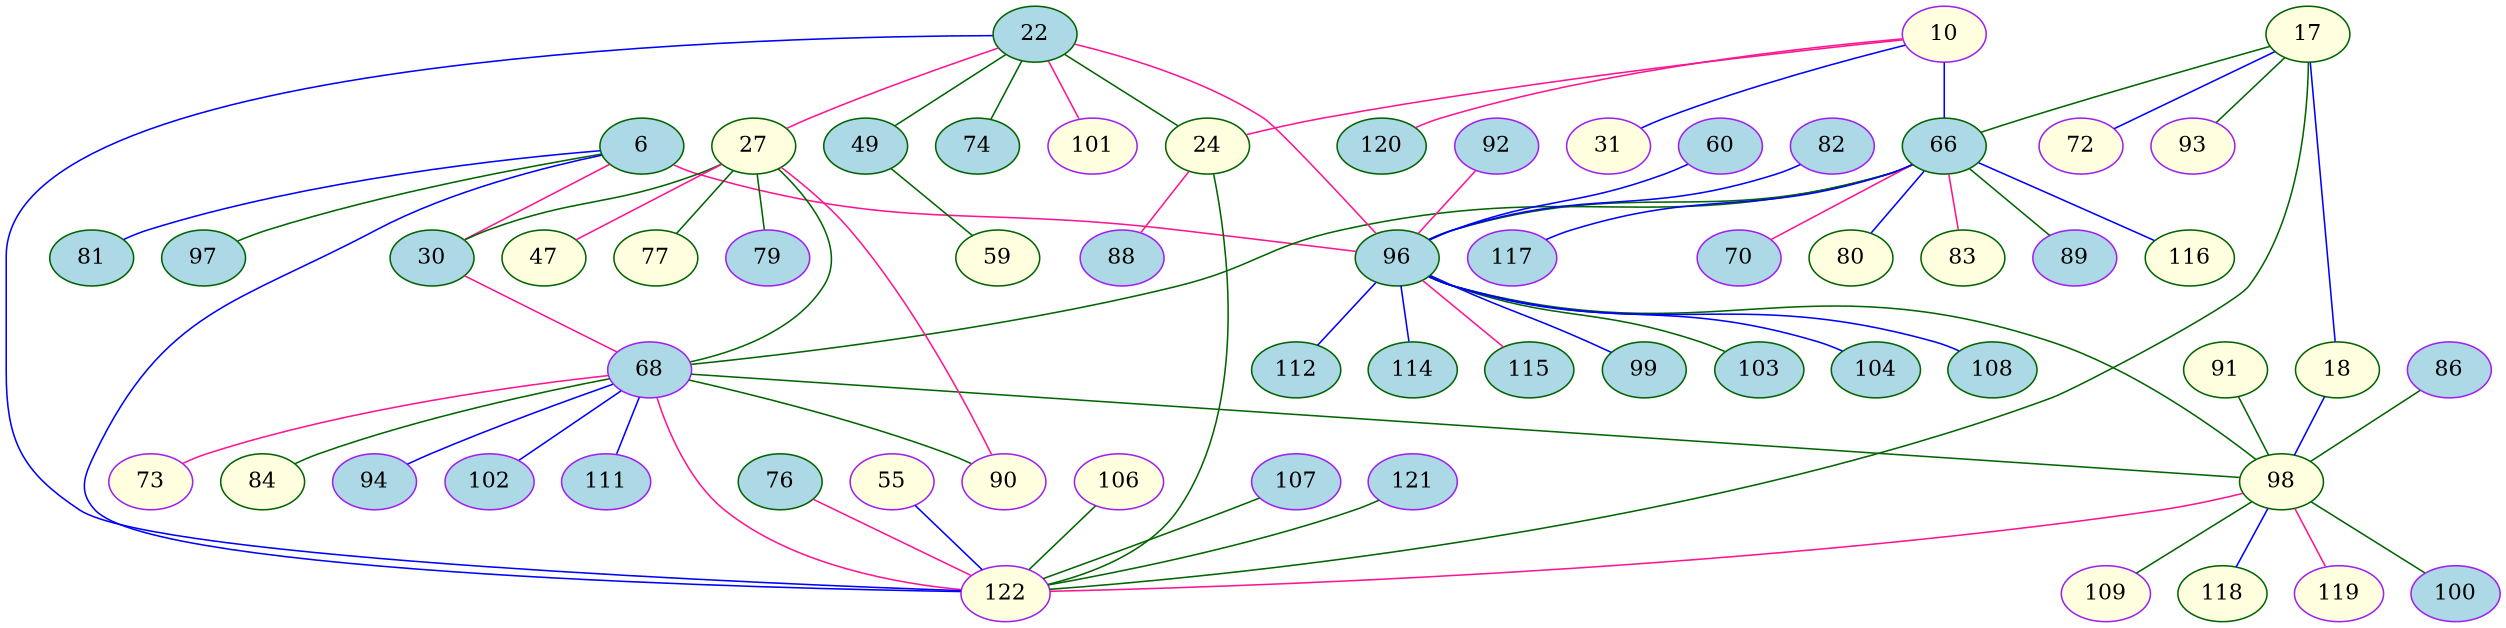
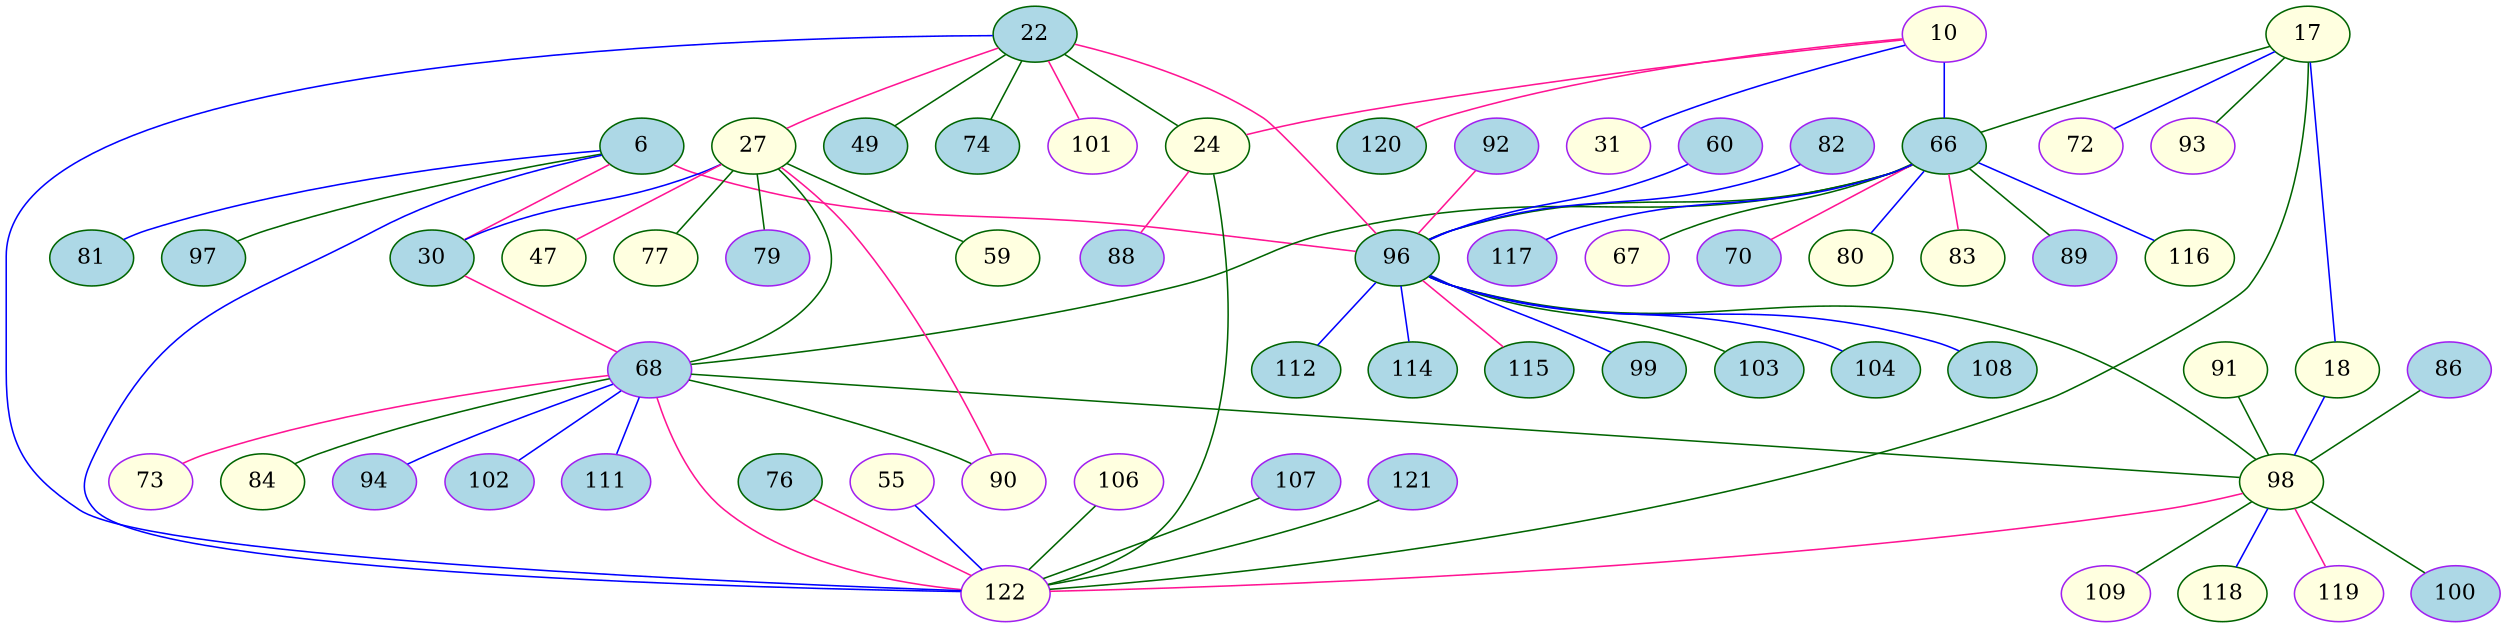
edge "27" -- "30": color darkgreen -> blue
edge "49" -- "59": now "27" -- "59"
node "67": added
